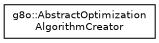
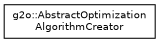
node "g8o::AbstractOptimization AlgorithmCreator": label "g8o::AbstractOptimization AlgorithmCreator" -> "g2o::AbstractOptimization AlgorithmCreator"
